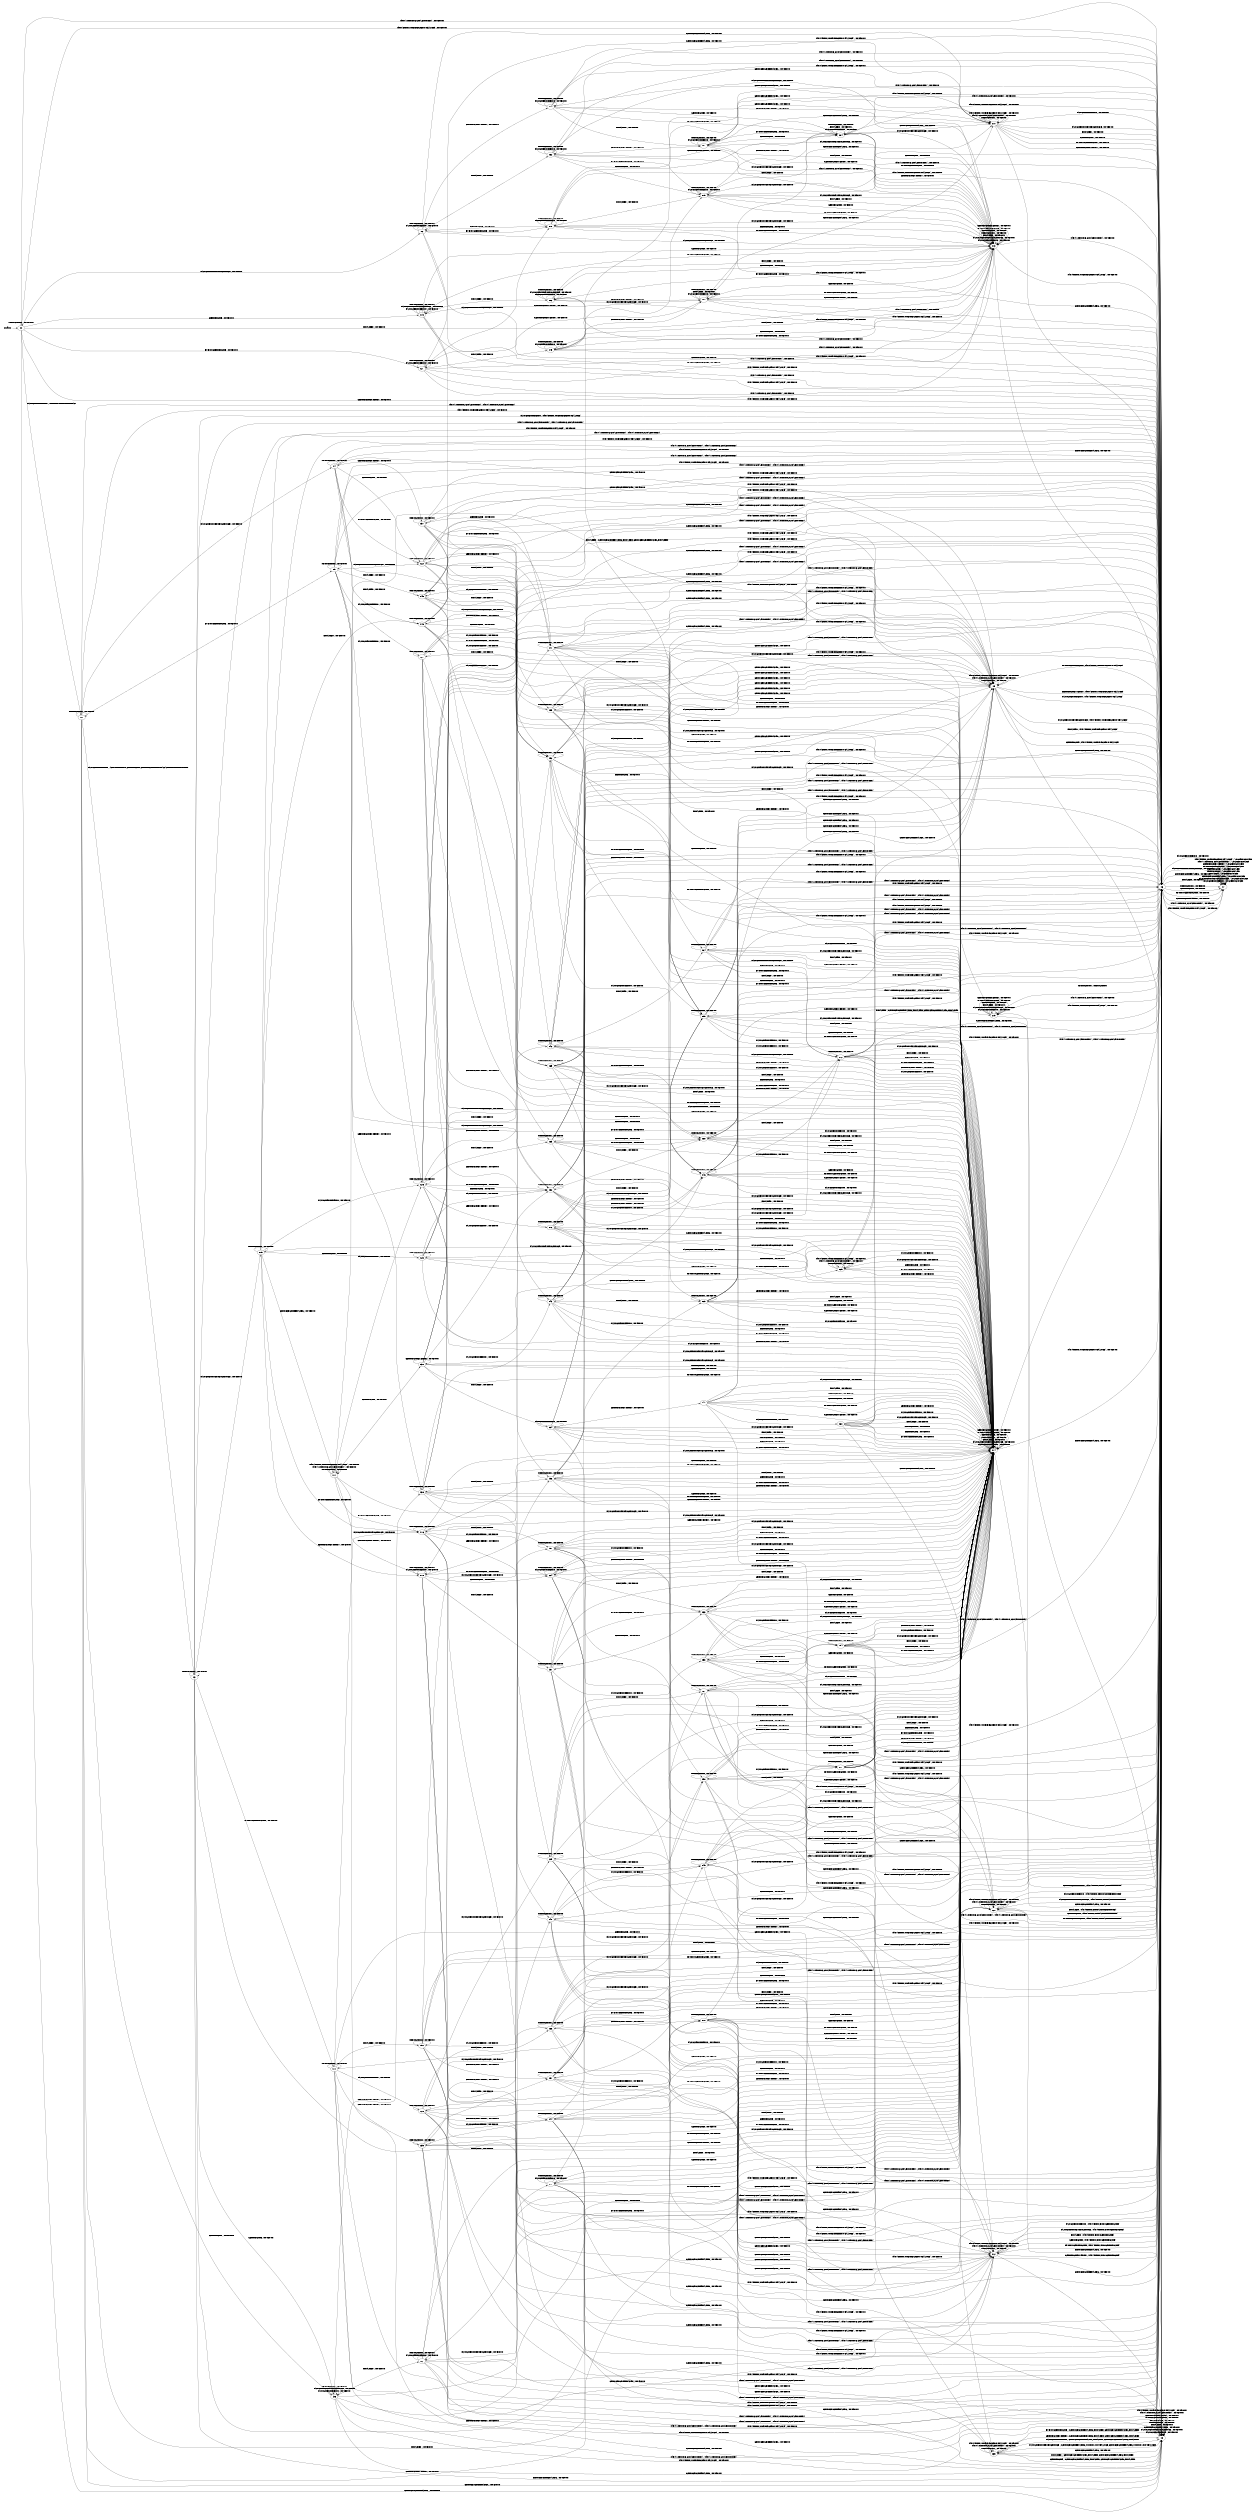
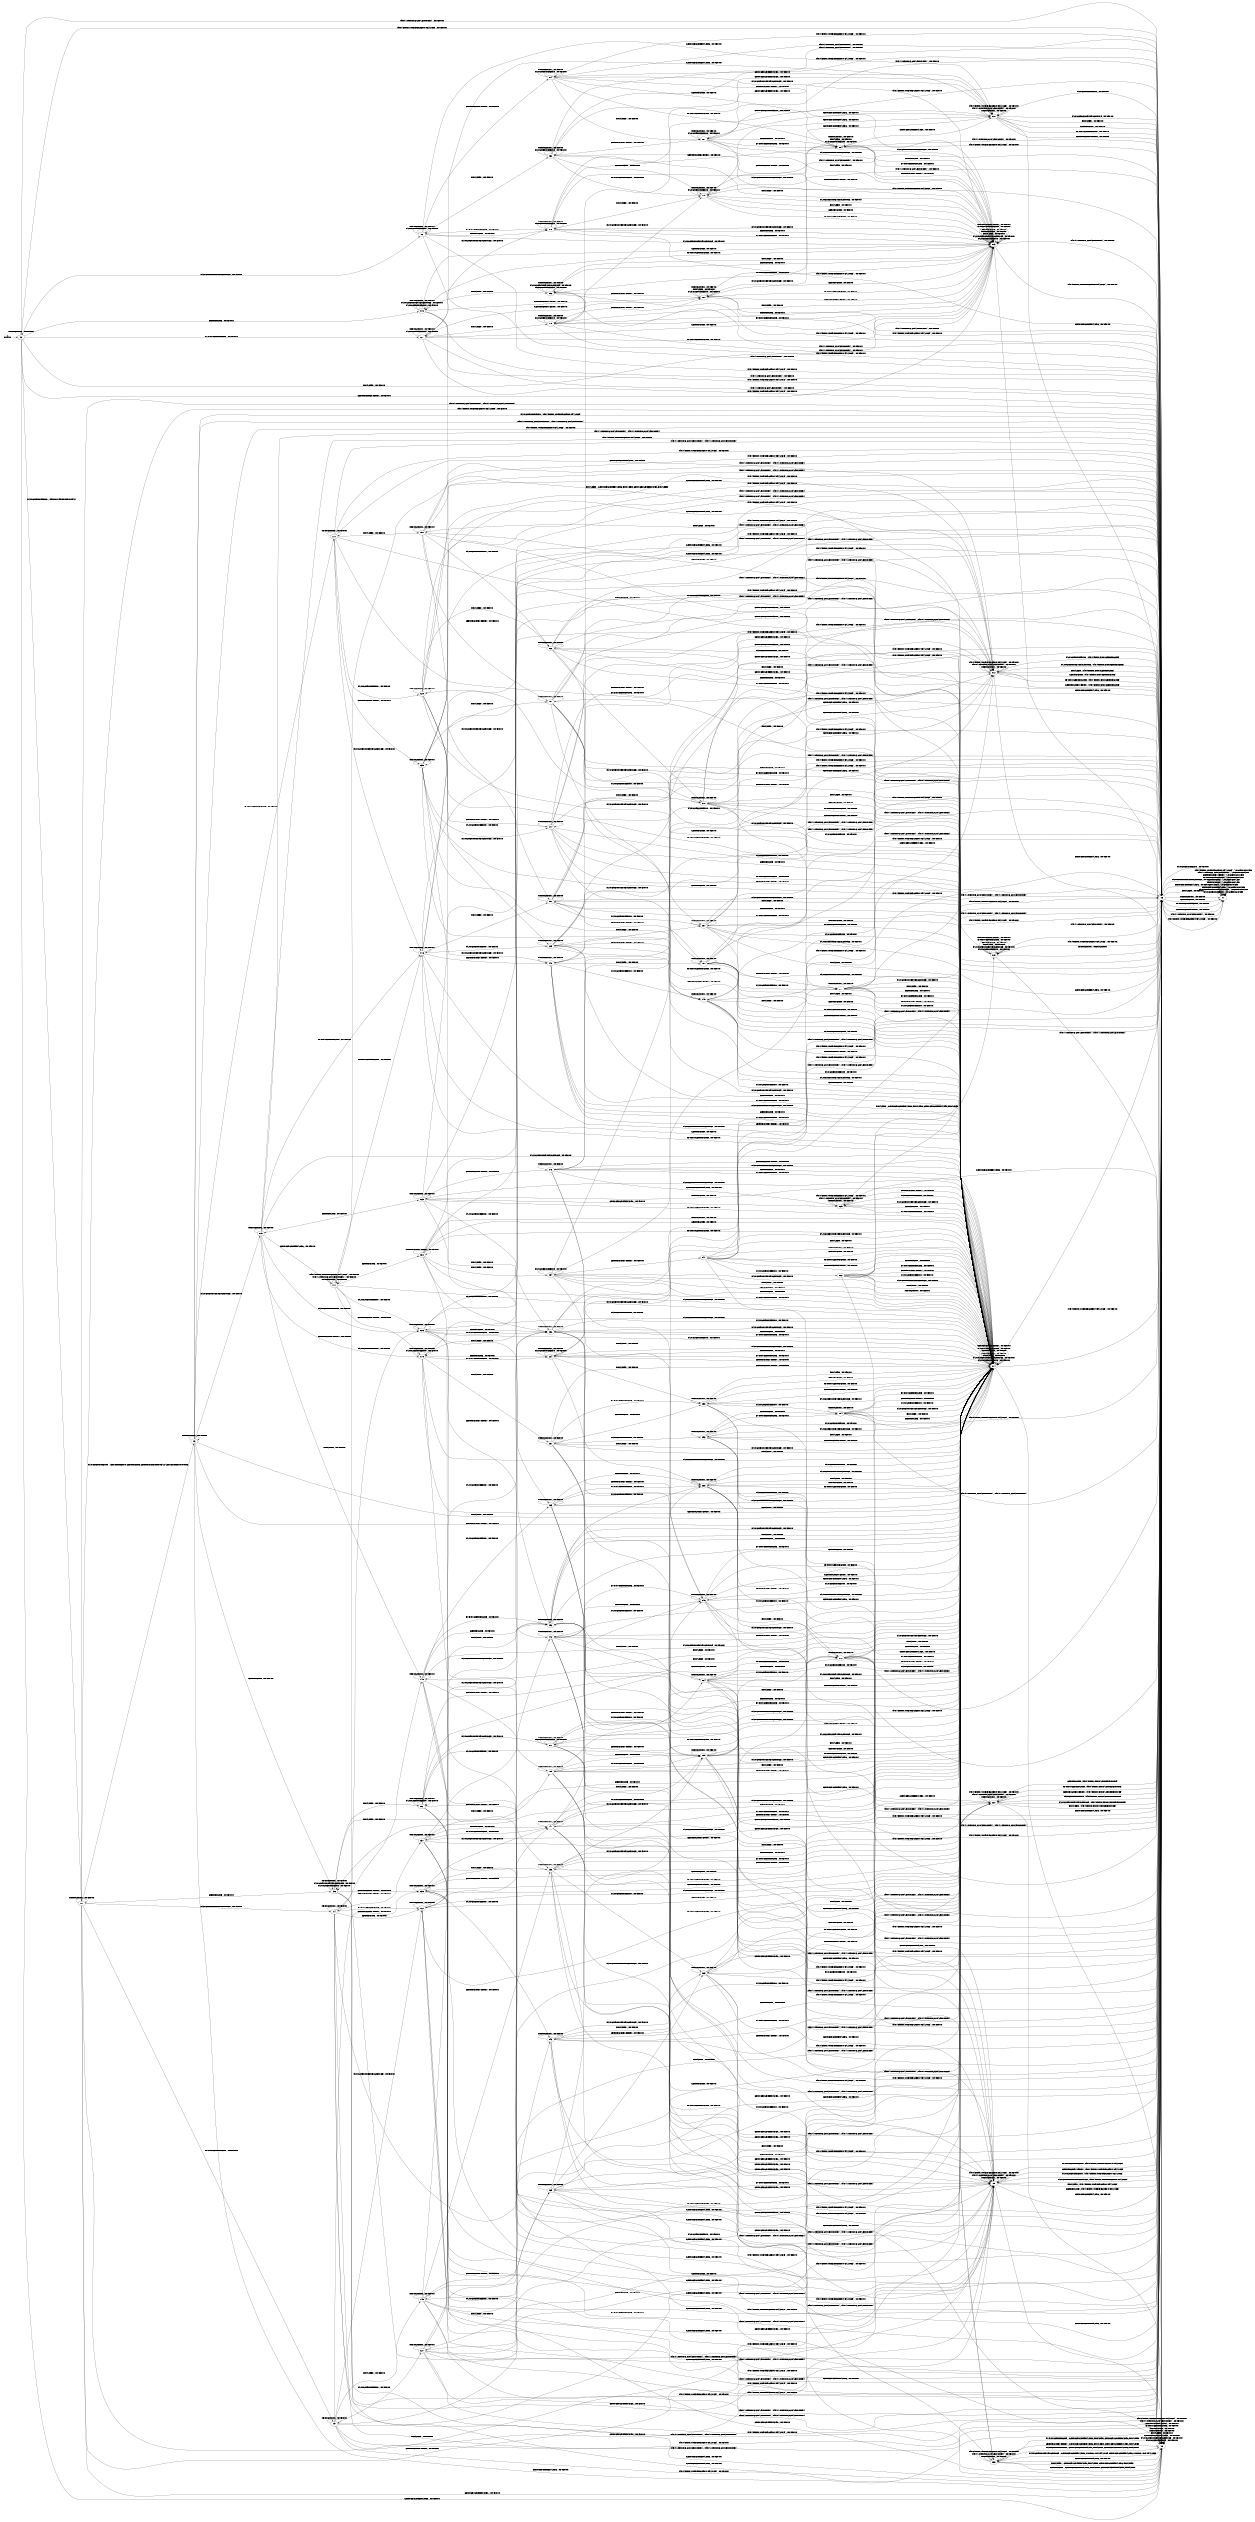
edge "s26" -> "s76": now "s23" -> "s76"
